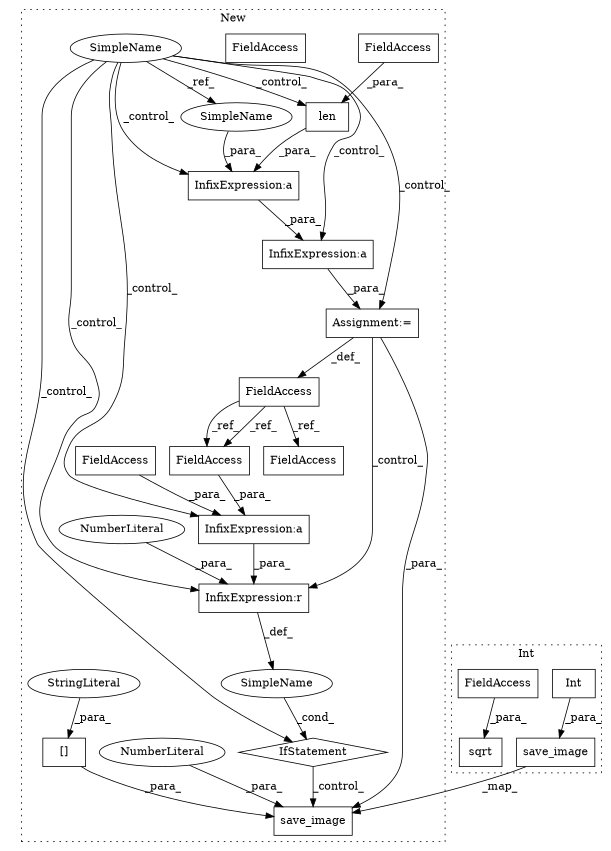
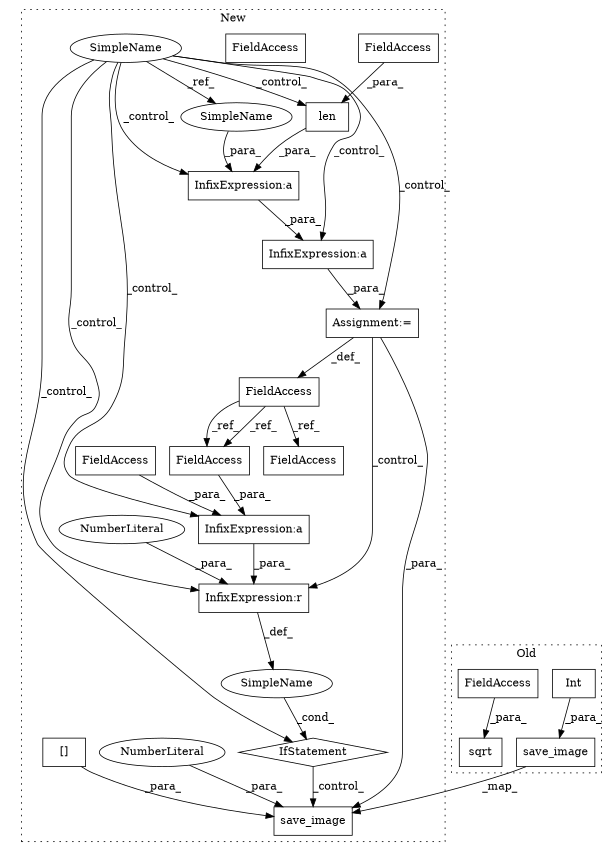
cluster "Int": label "Int" -> "Old"
node "StringLiteral": removed
